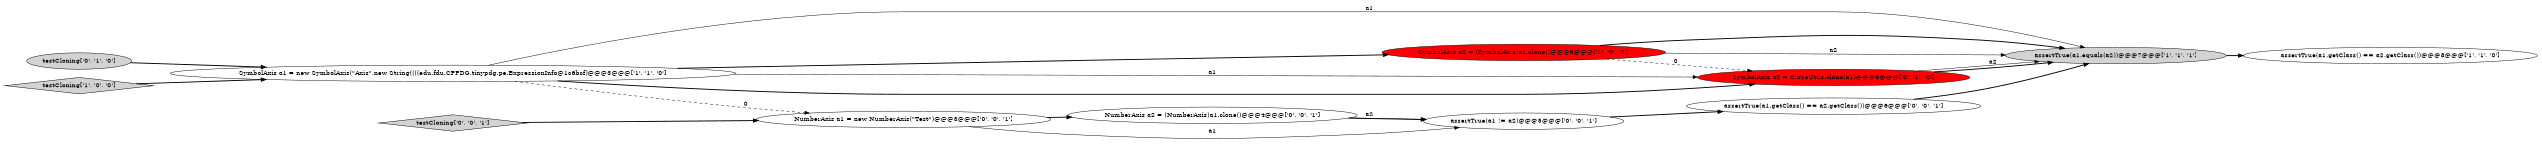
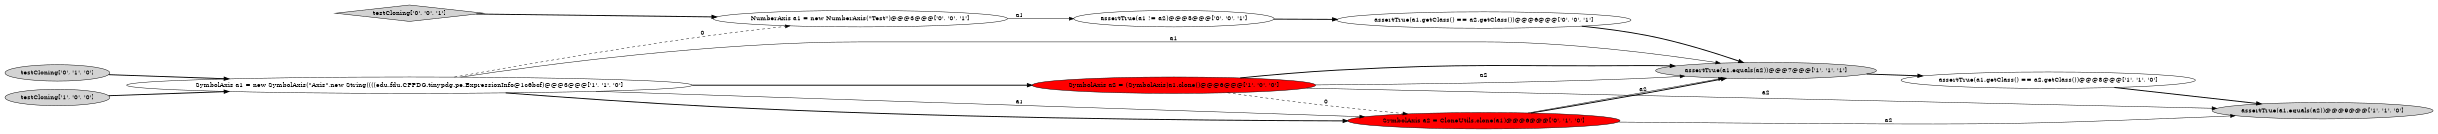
node "testCloning['1', '0', '0']": shape diamond -> ellipse
node "assertTrue(a1.equals(a2))@@@9@@@['1', '1', '0']": added
node "NumberAxis a2 = (NumberAxis)a1.clone()@@@4@@@['0', '0', '1']": removed
